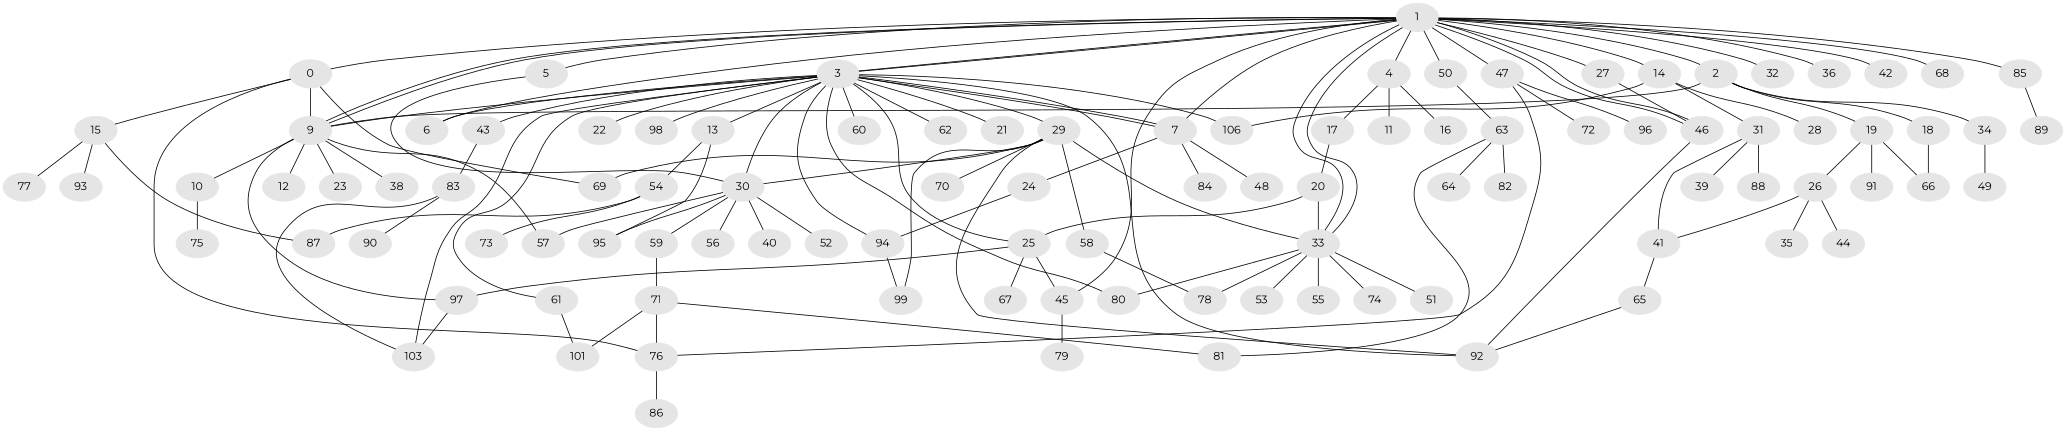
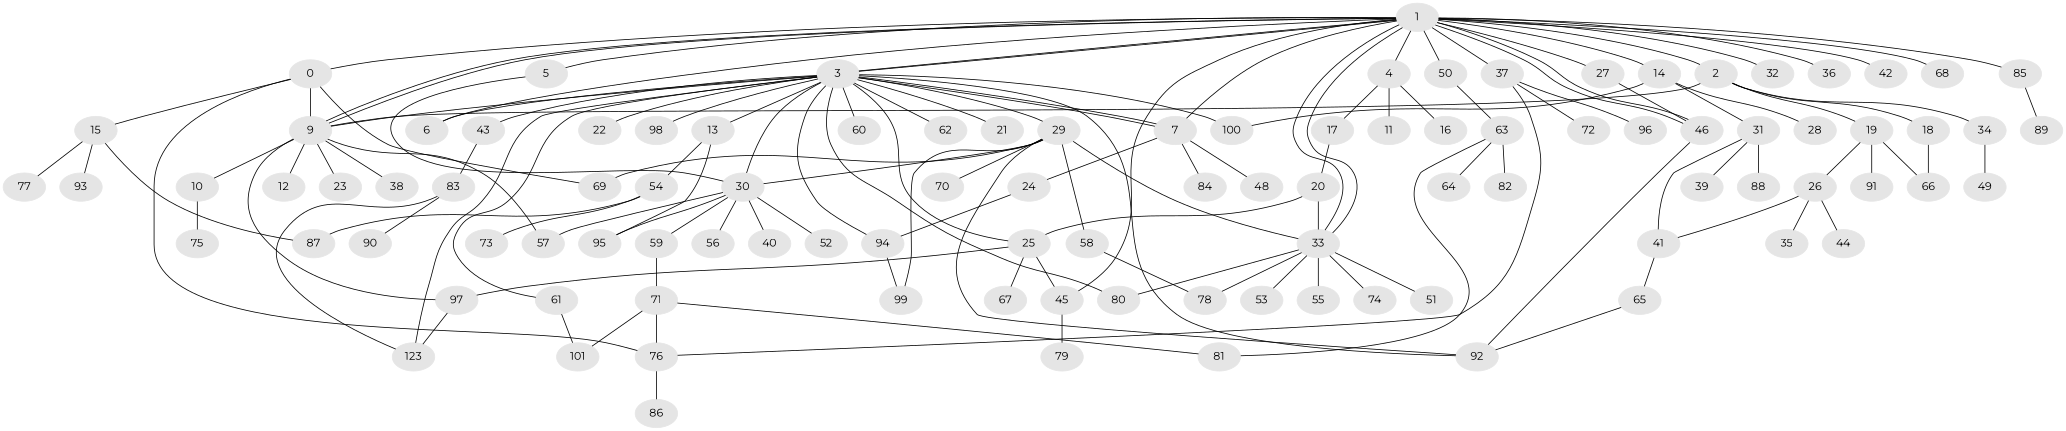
node "47": label "47" -> "37"
node "106": label "106" -> "100"
node "103": label "103" -> "123"
